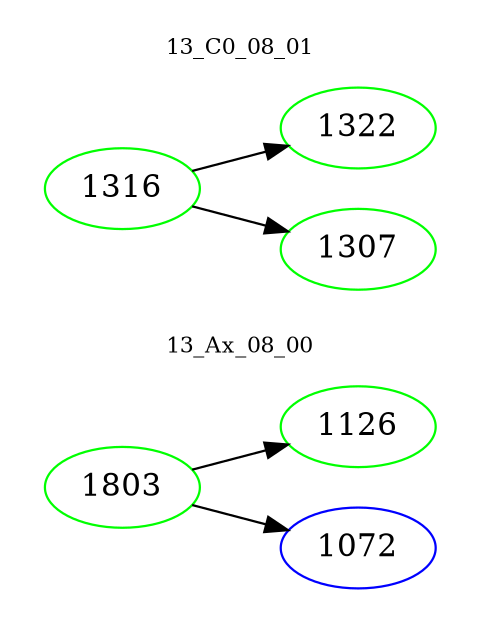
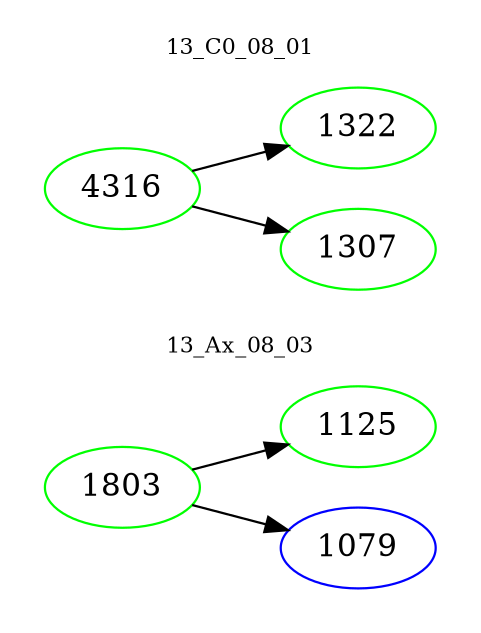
node "1316": label "1316" -> "4316"
cluster "13_Ax_08_00": label "13_Ax_08_00" -> "13_Ax_08_03"
node "1126": label "1126" -> "1125"
node "1072": label "1072" -> "1079"
